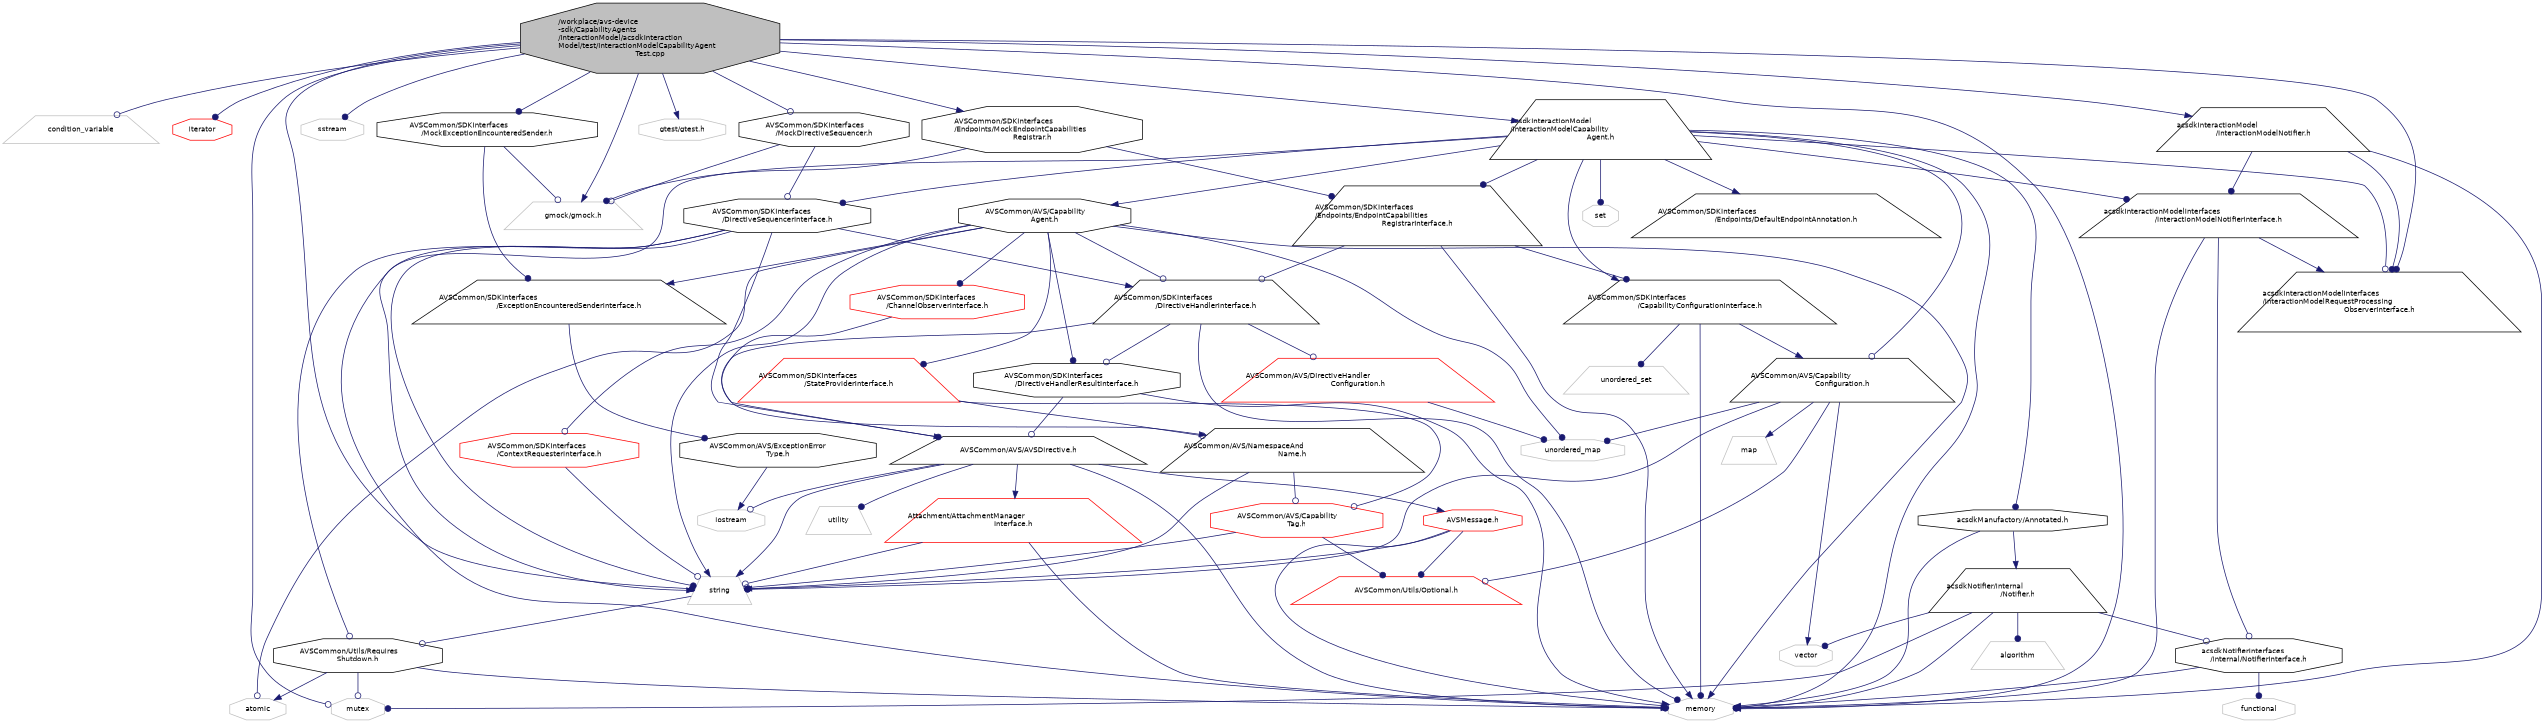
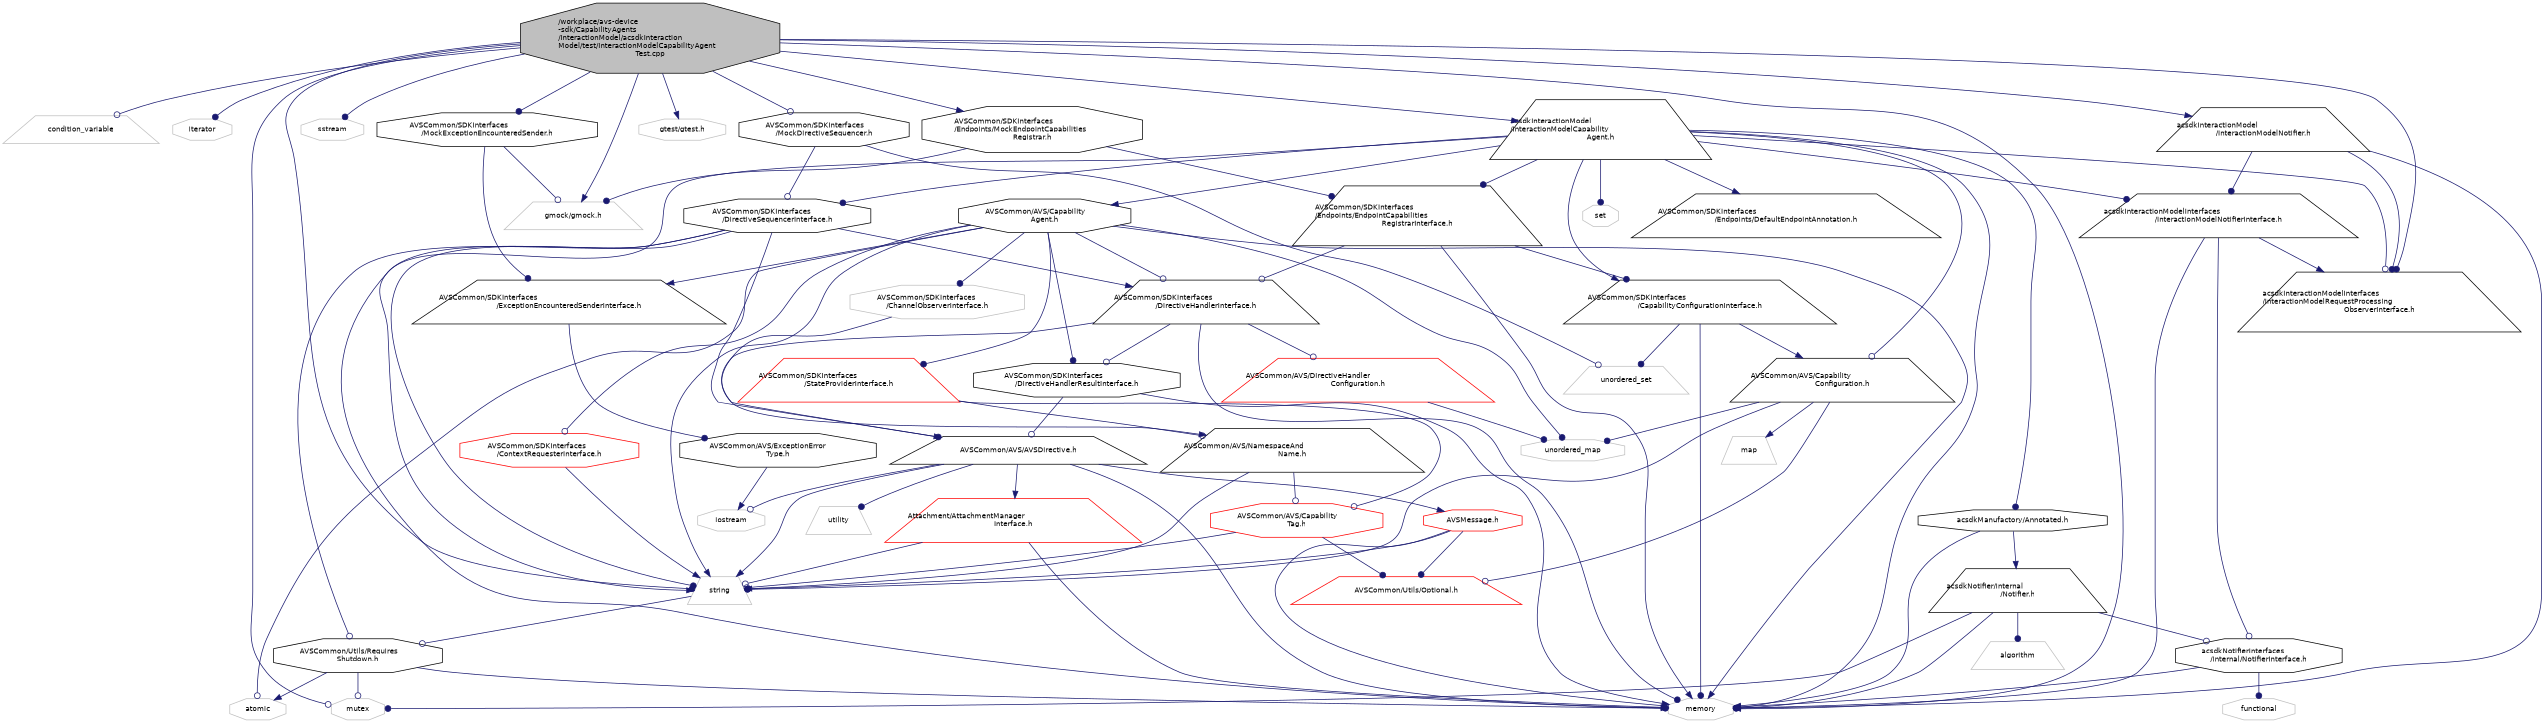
node "iterator": color red -> grey75
edge "AVSCommon/SDKInterfaces /MockDirectiveSequencer.h" -> "gmock/gmock.h": now "AVSCommon/SDKInterfaces /MockDirectiveSequencer.h" -> "unordered_set"
node "AVSCommon/SDKInterfaces /ChannelObserverInterface.h": color red -> grey75
edge "AVSCommon/SDKInterfaces /ContextRequesterInterface.h" -> "string": arrowhead odot -> normal
node "vector": removed
